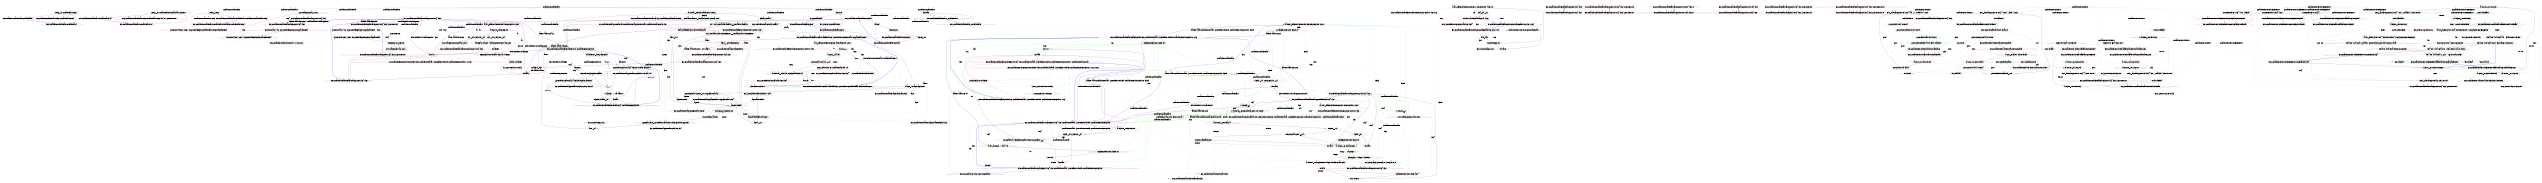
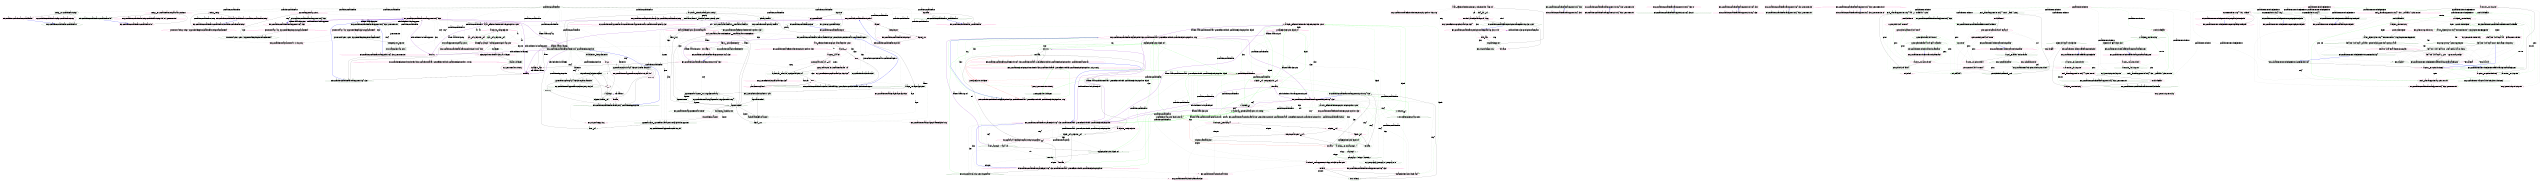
edge "CommandLine.CommandLineParser" -> "var optionMap = OptionInfo.CreateMap(options, _settings)": added, label "CommandLine.CommandLineParser"
